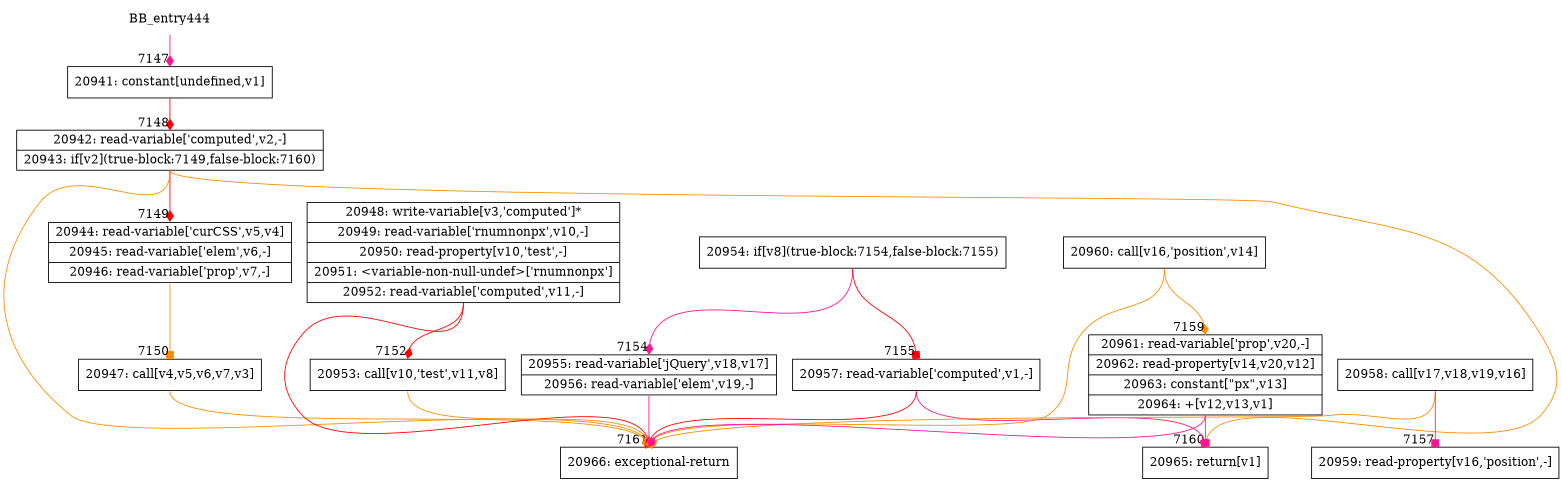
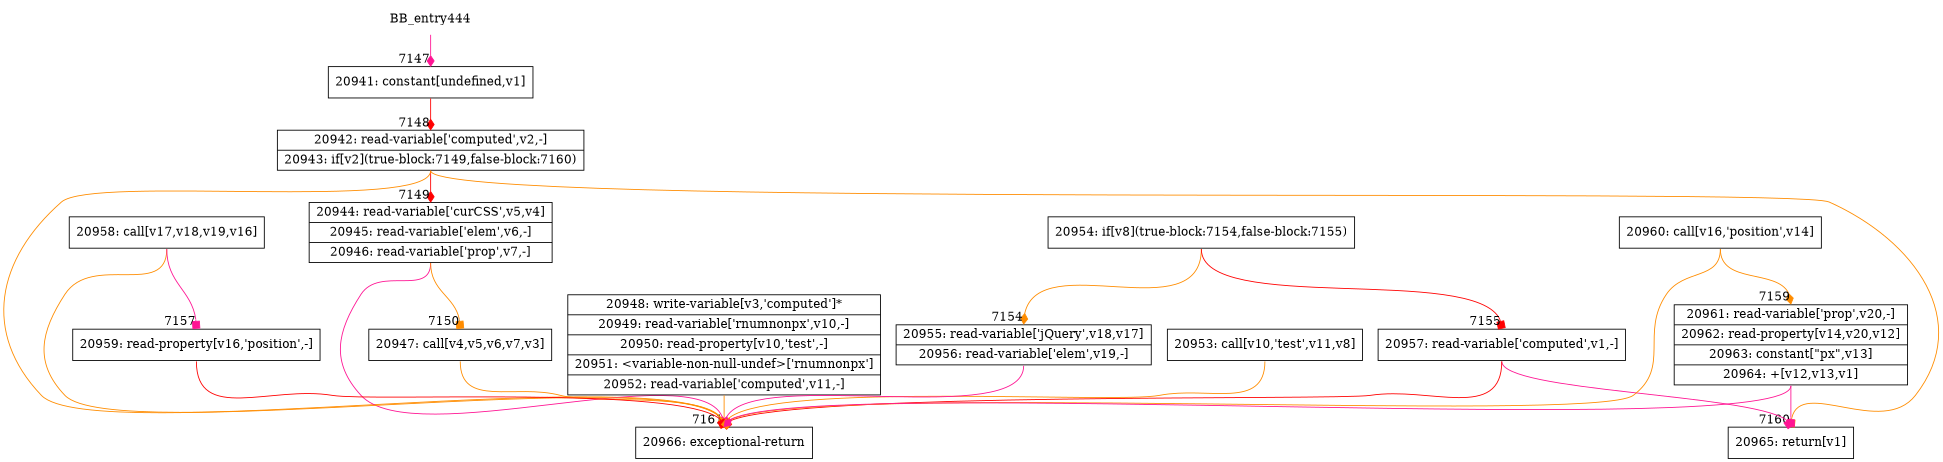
edge "20954: if[v8](true-block:7154,false-block:7155)" -> "20955: read-variable['jQuery',v18,v17]": color deeppink -> darkorange
edge "20948: write-variable[v3,'computed']*" -> "20953: call[v10,'test',v11,v8]": removed
edge "20959: read-property[v16,'position',-]" -> "20966: exceptional-return": added
edge "20944: read-variable['curCSS',v5,v4]" -> "20966: exceptional-return": added
edge "20948: write-variable[v3,'computed']*" -> "20966: exceptional-return": color red -> darkorange
